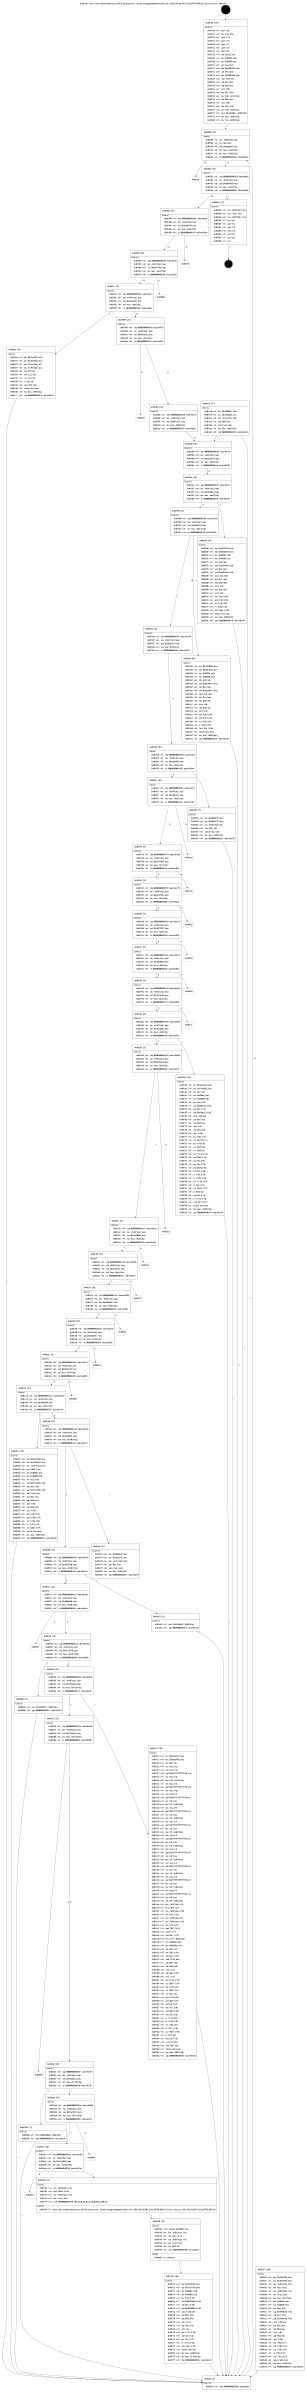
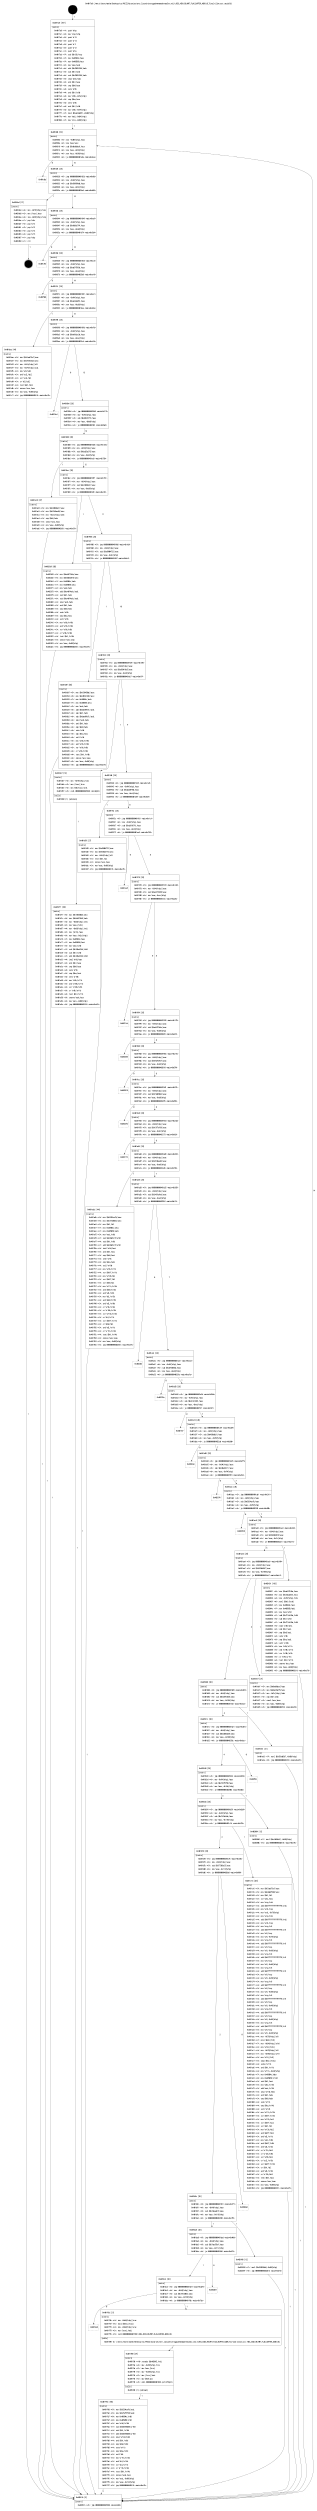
edge "0x401ec0 [27]" -> "0x4018d0 [28]": reversed
node "0x401de7 [16]": added
